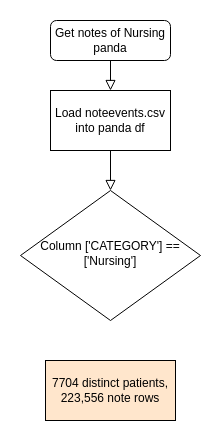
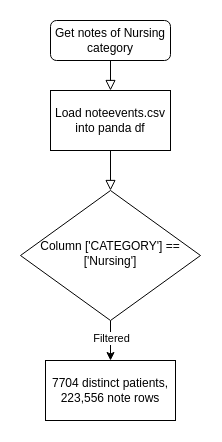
node "Get notes of Nursing panda": label "Get notes of Nursing panda" -> "Get notes of Nursing category"
edge "Column ['CATEGORY'] == ['Nursing']" -> "7704 distinct patients, 223,556 note rows": added, label "Filtered"
node "7704 distinct patients, 223,556 note rows": fillcolor #ffe6cc -> #ffffff
